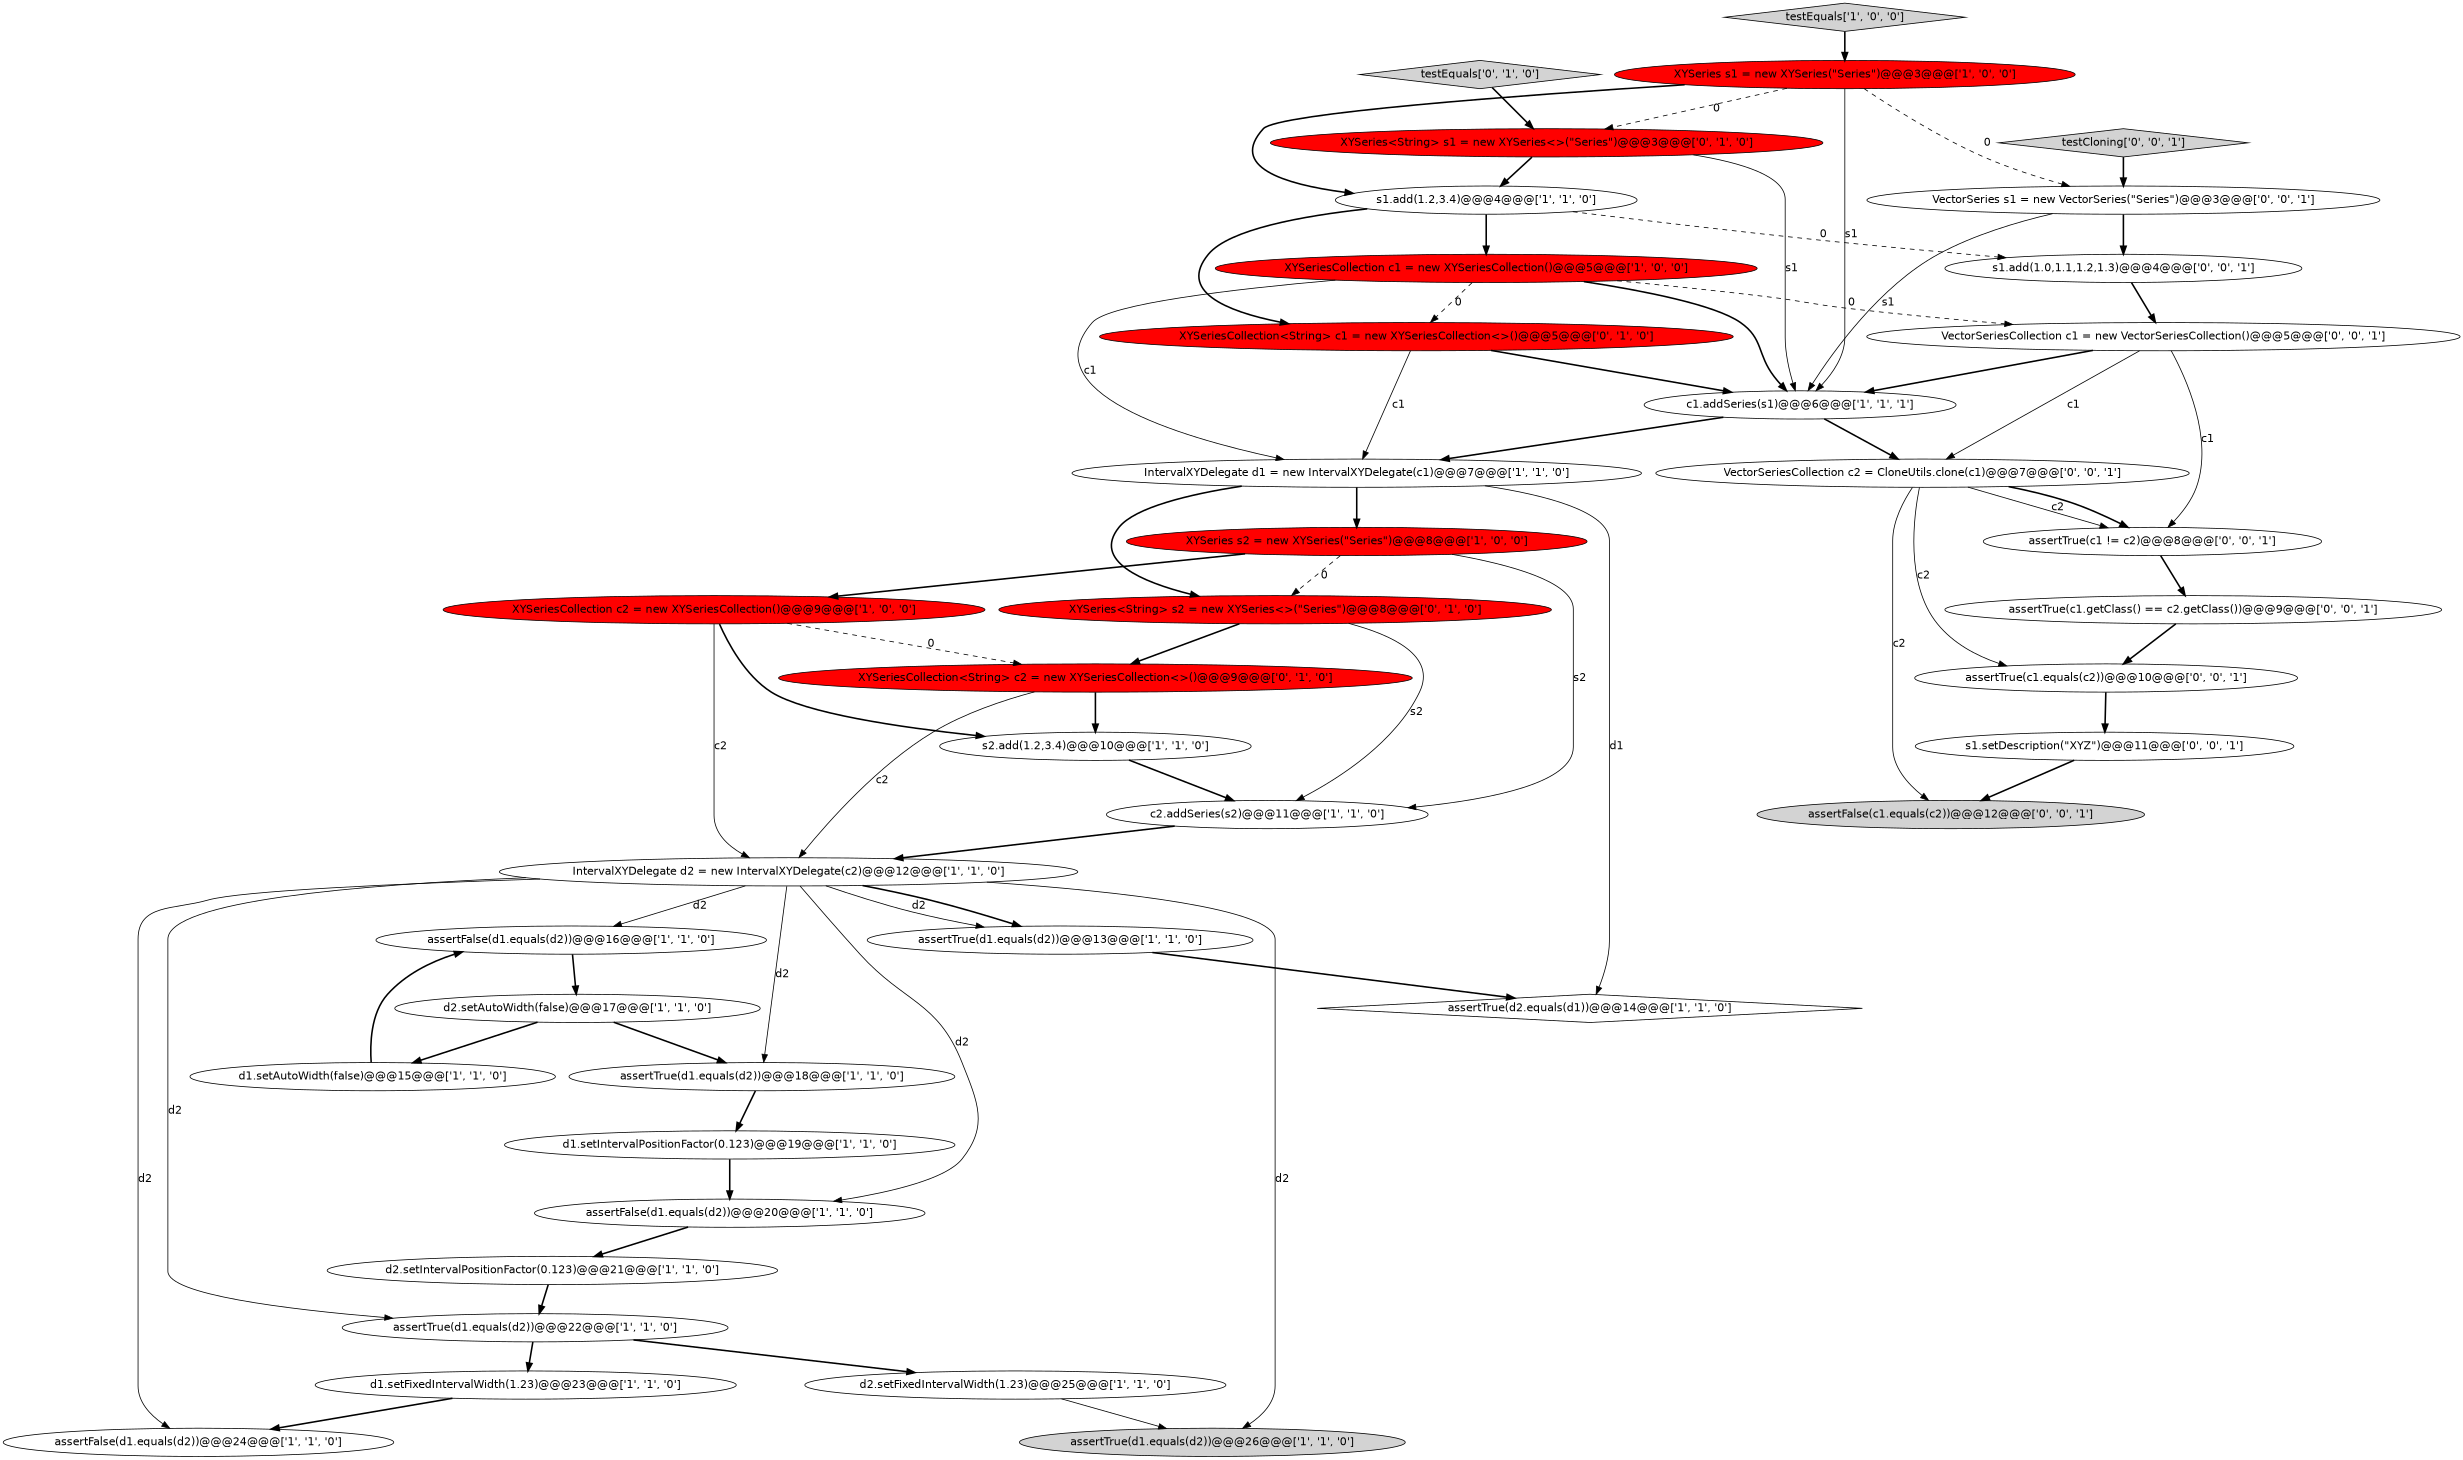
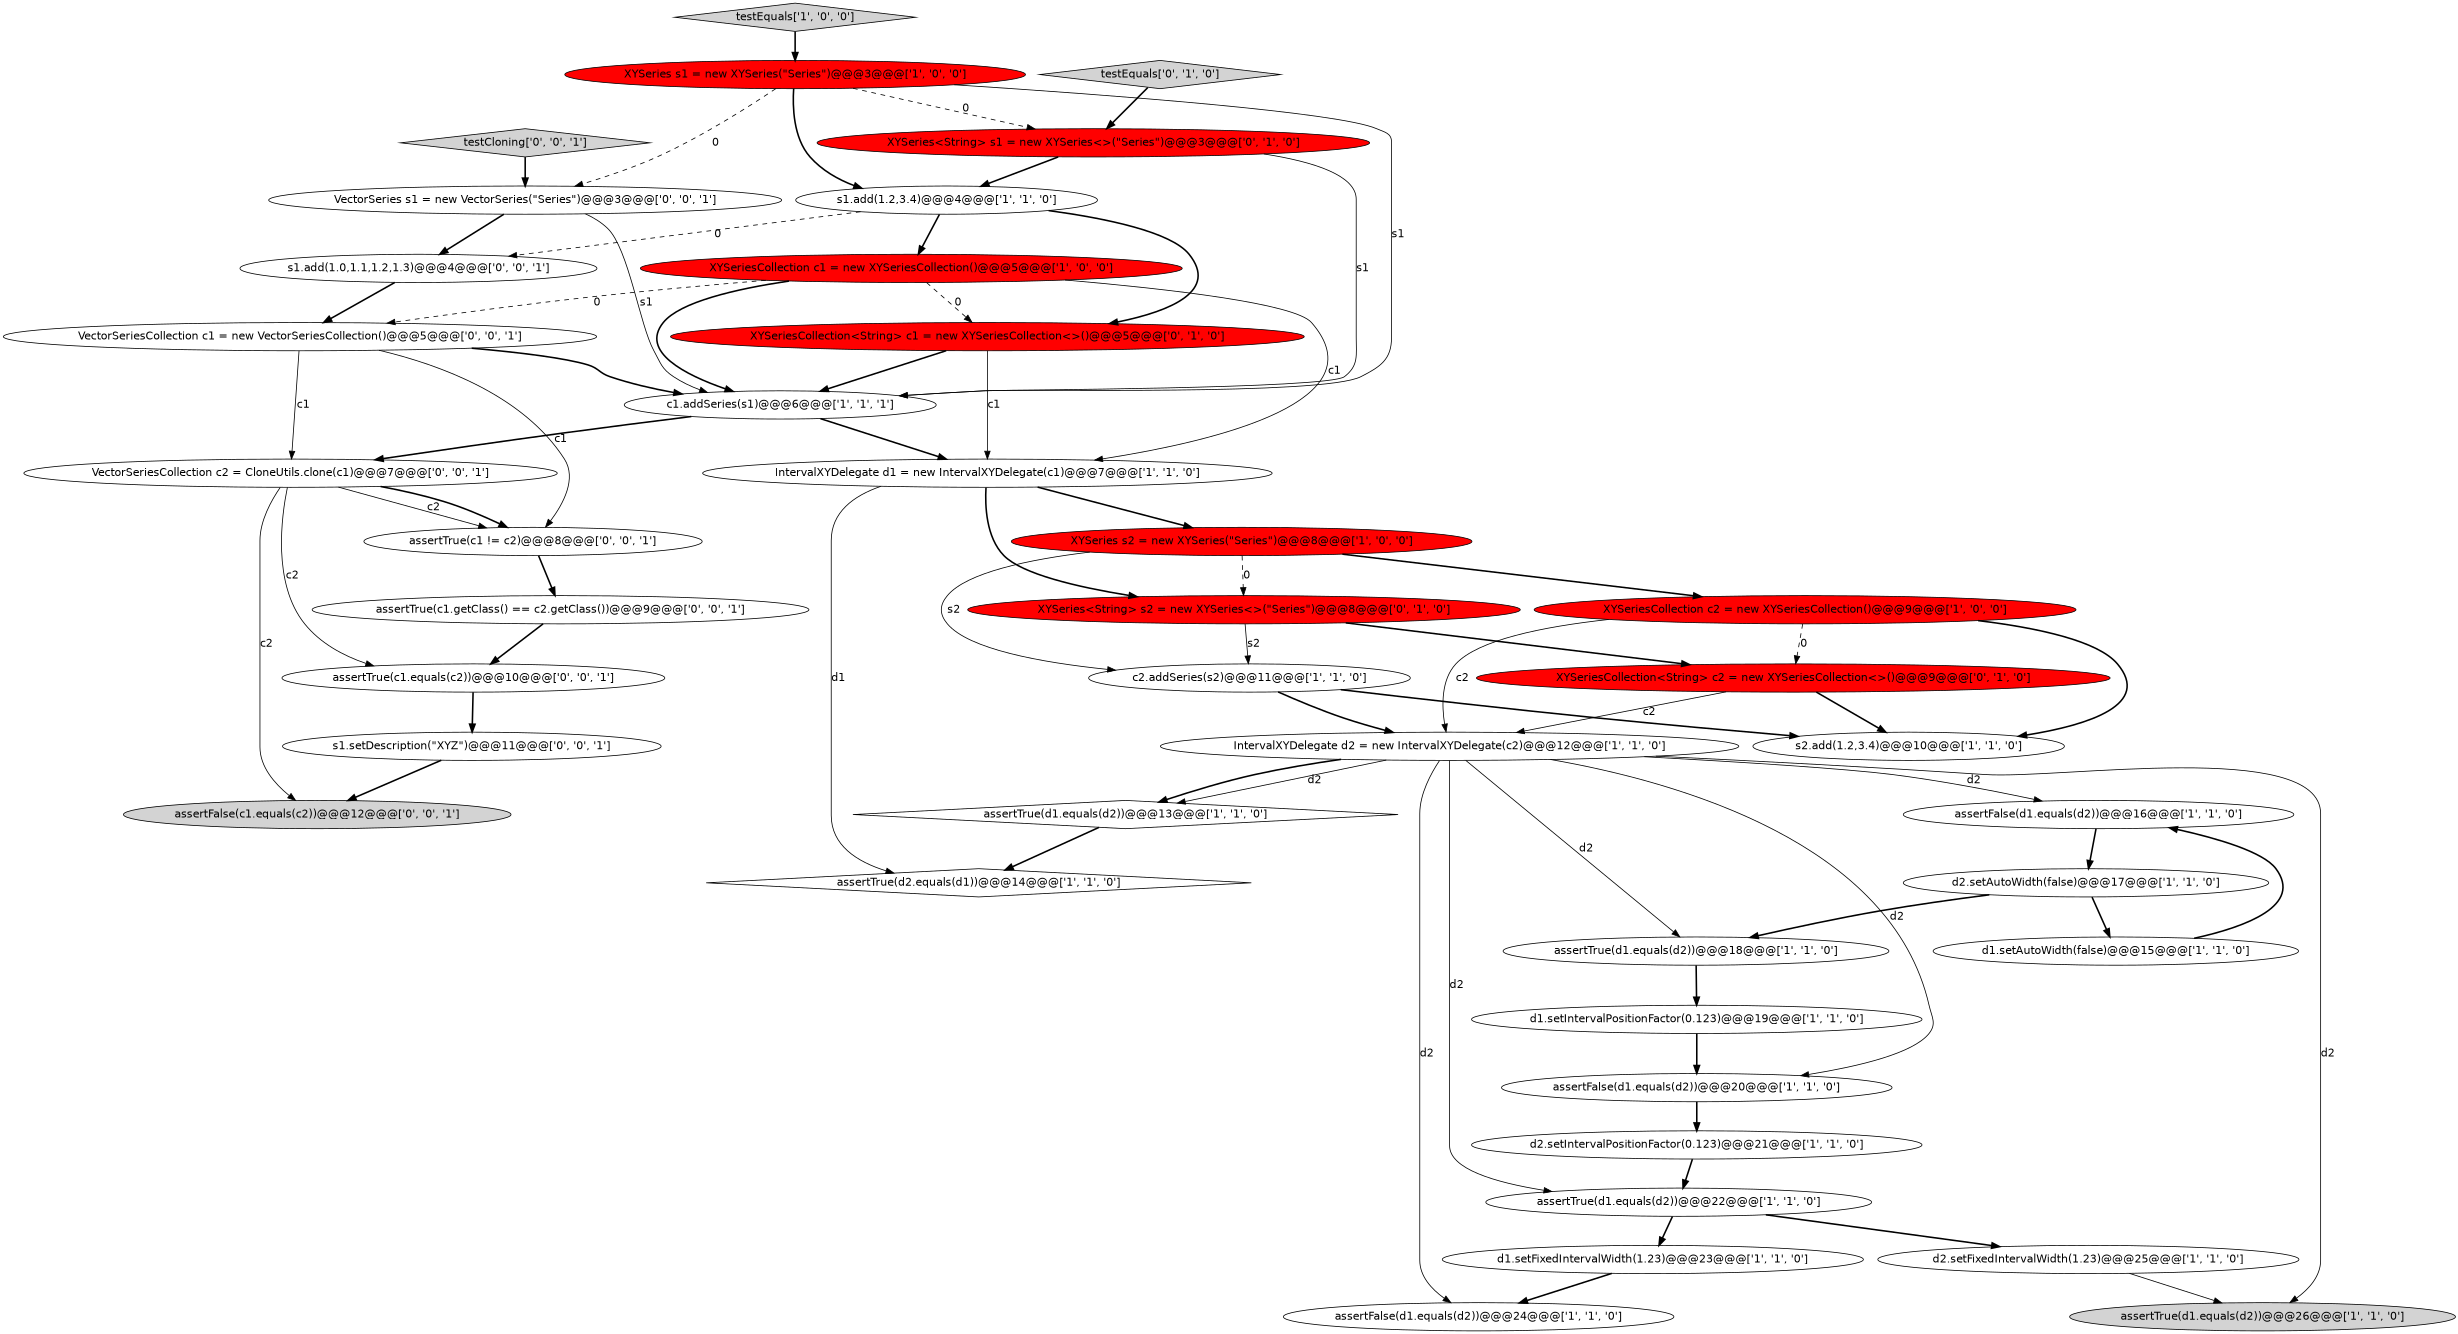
edge "s2.add(1.2,3.4)@@@10@@@['1', '1', '0']" -> "c2.addSeries(s2)@@@11@@@['1', '1', '0']": reversed
node "assertTrue(d1.equals(d2))@@@13@@@['1', '1', '0']": shape ellipse -> diamond
